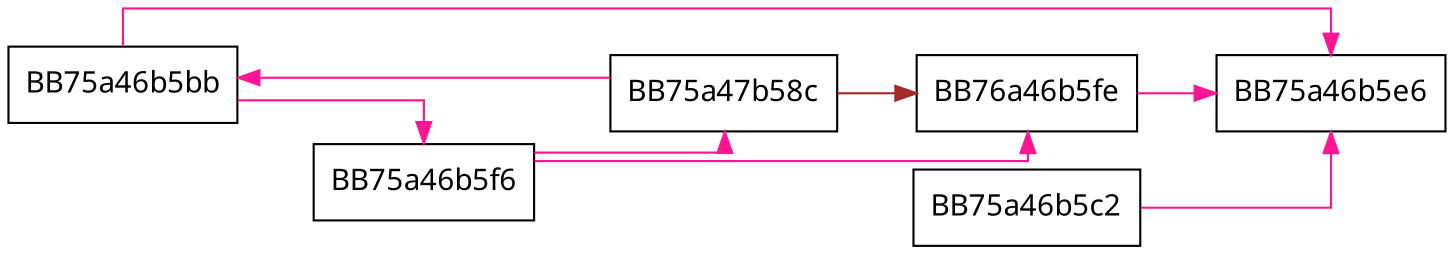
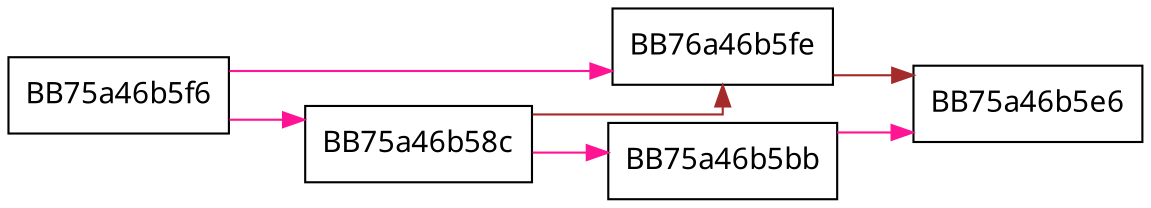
node "BB75a47b58c": label "BB75a47b58c" -> "BB75a46b58c"
edge "BB76a46b5fe" -> "BB75a46b5e6": color deeppink -> brown
edge "BB75a46b5bb" -> "BB75a46b5f6": removed
node "BB75a46b5c2": removed
